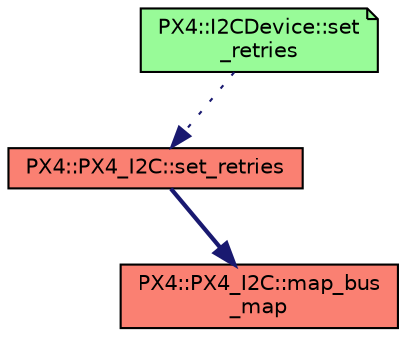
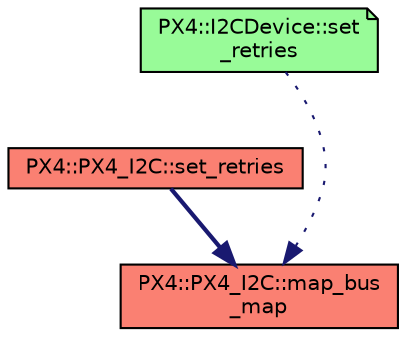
edge "PX4::I2CDevice::set _retries" -> "PX4::PX4_I2C::set_retries": now "PX4::I2CDevice::set _retries" -> "PX4::PX4_I2C::map_bus _map"
